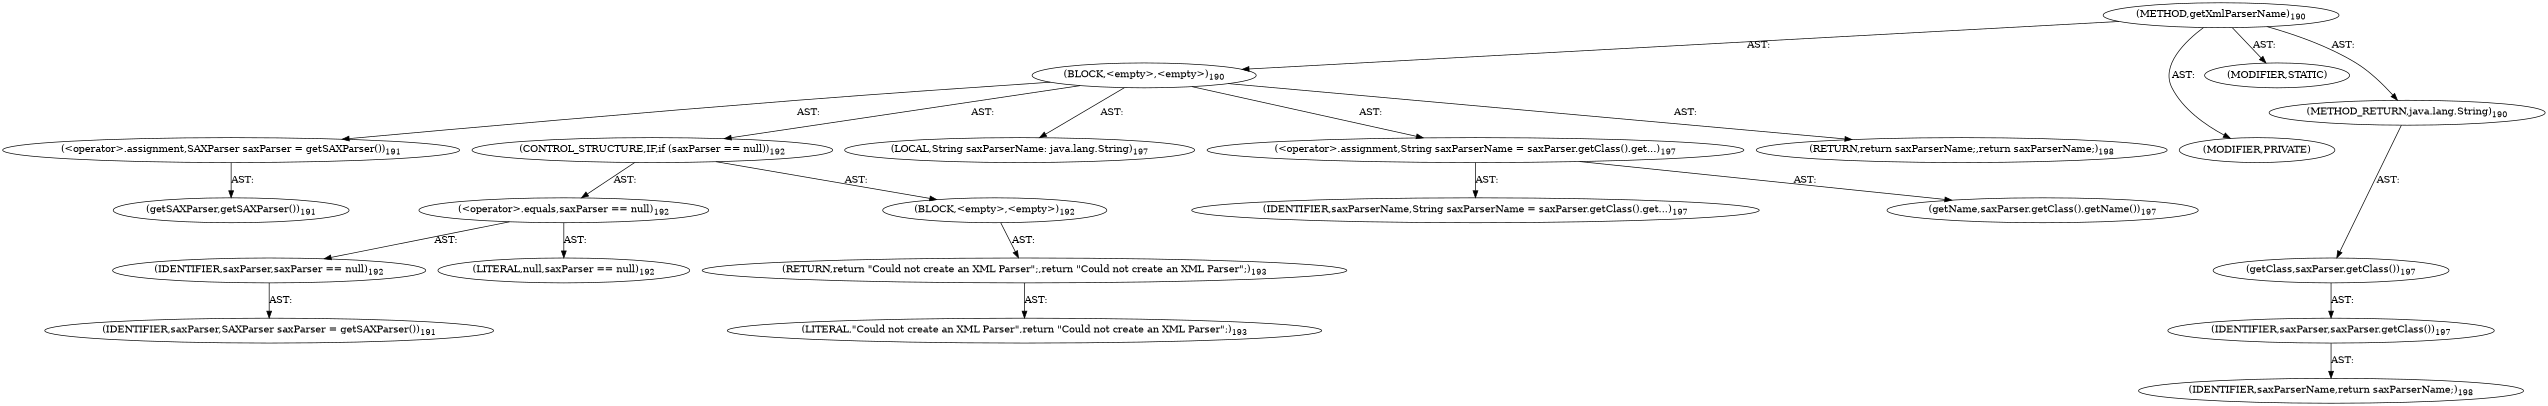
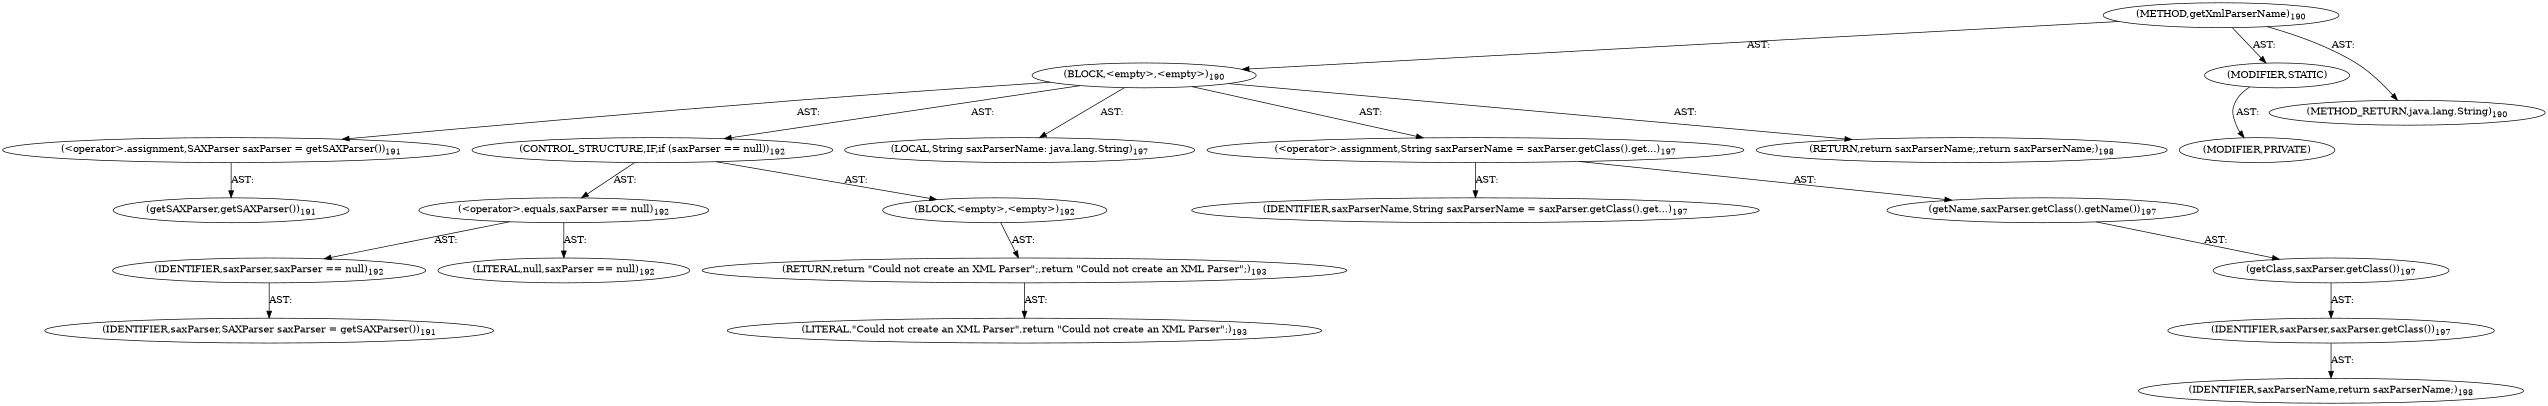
edge "(METHOD,getXmlParserName)" -> "(MODIFIER,PRIVATE)": now "(MODIFIER,STATIC)" -> "(MODIFIER,PRIVATE)"
edge "(METHOD_RETURN,java.lang.String)" -> "(getClass,saxParser.getClass())": now "(getName,saxParser.getClass().getName())" -> "(getClass,saxParser.getClass())"
